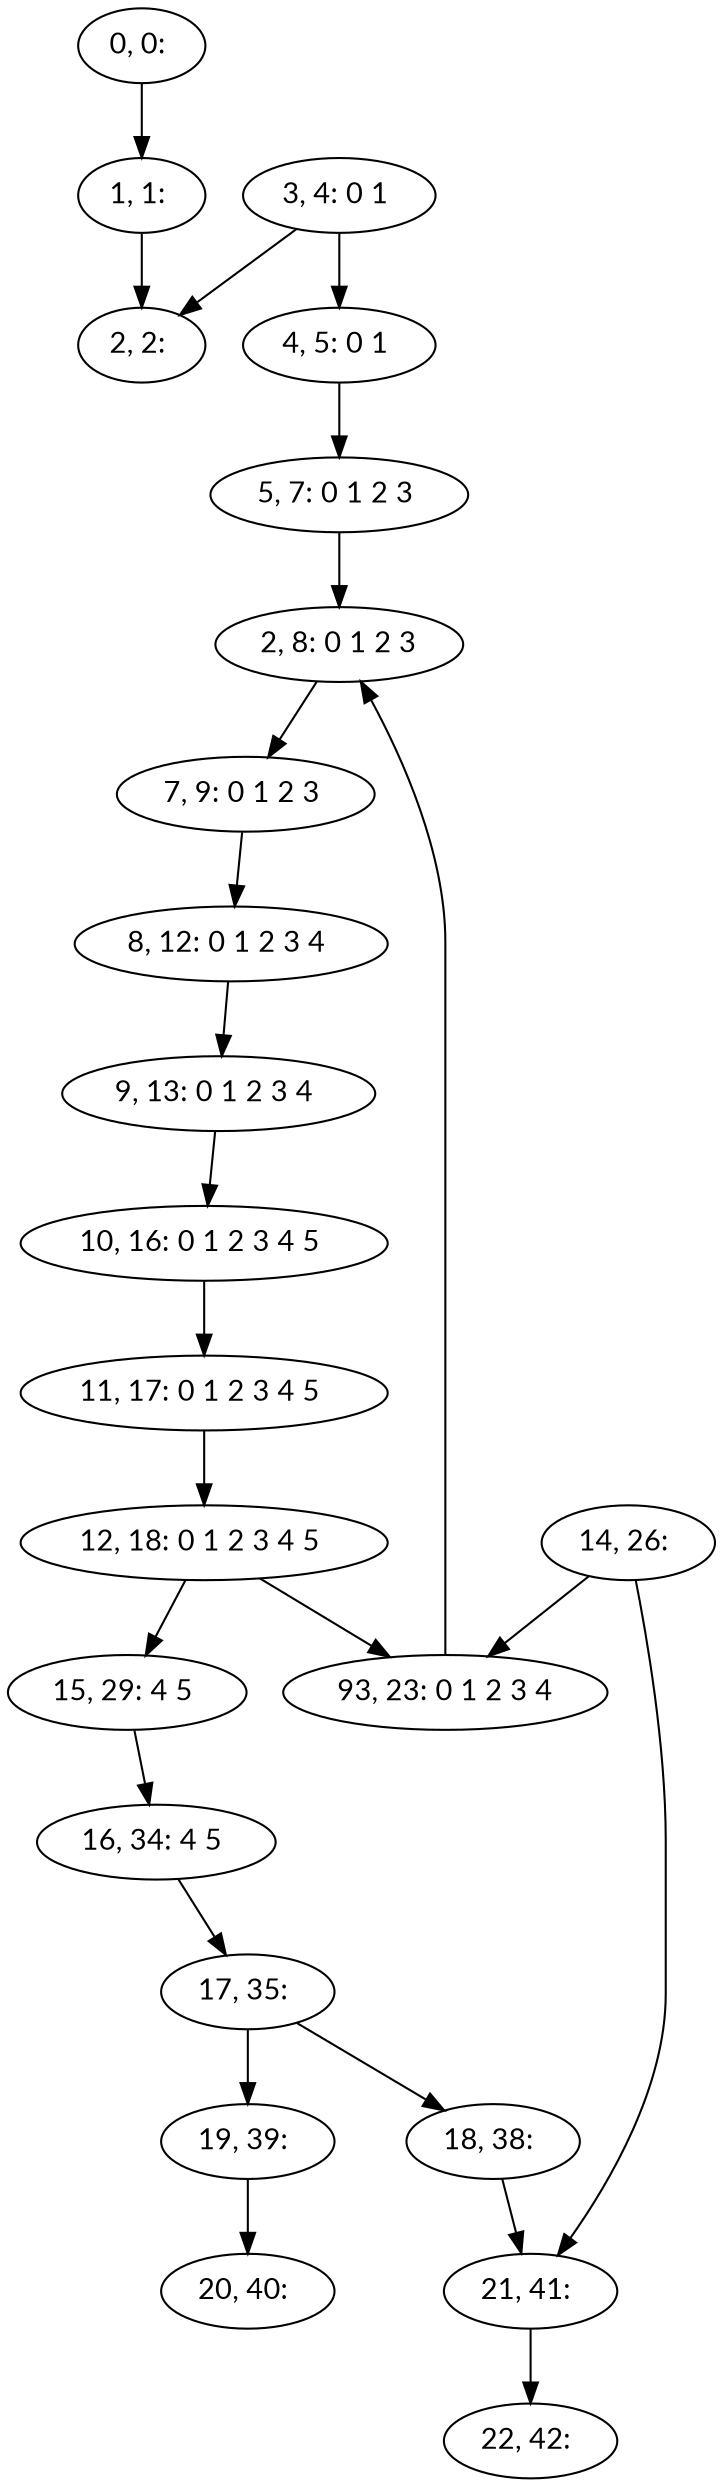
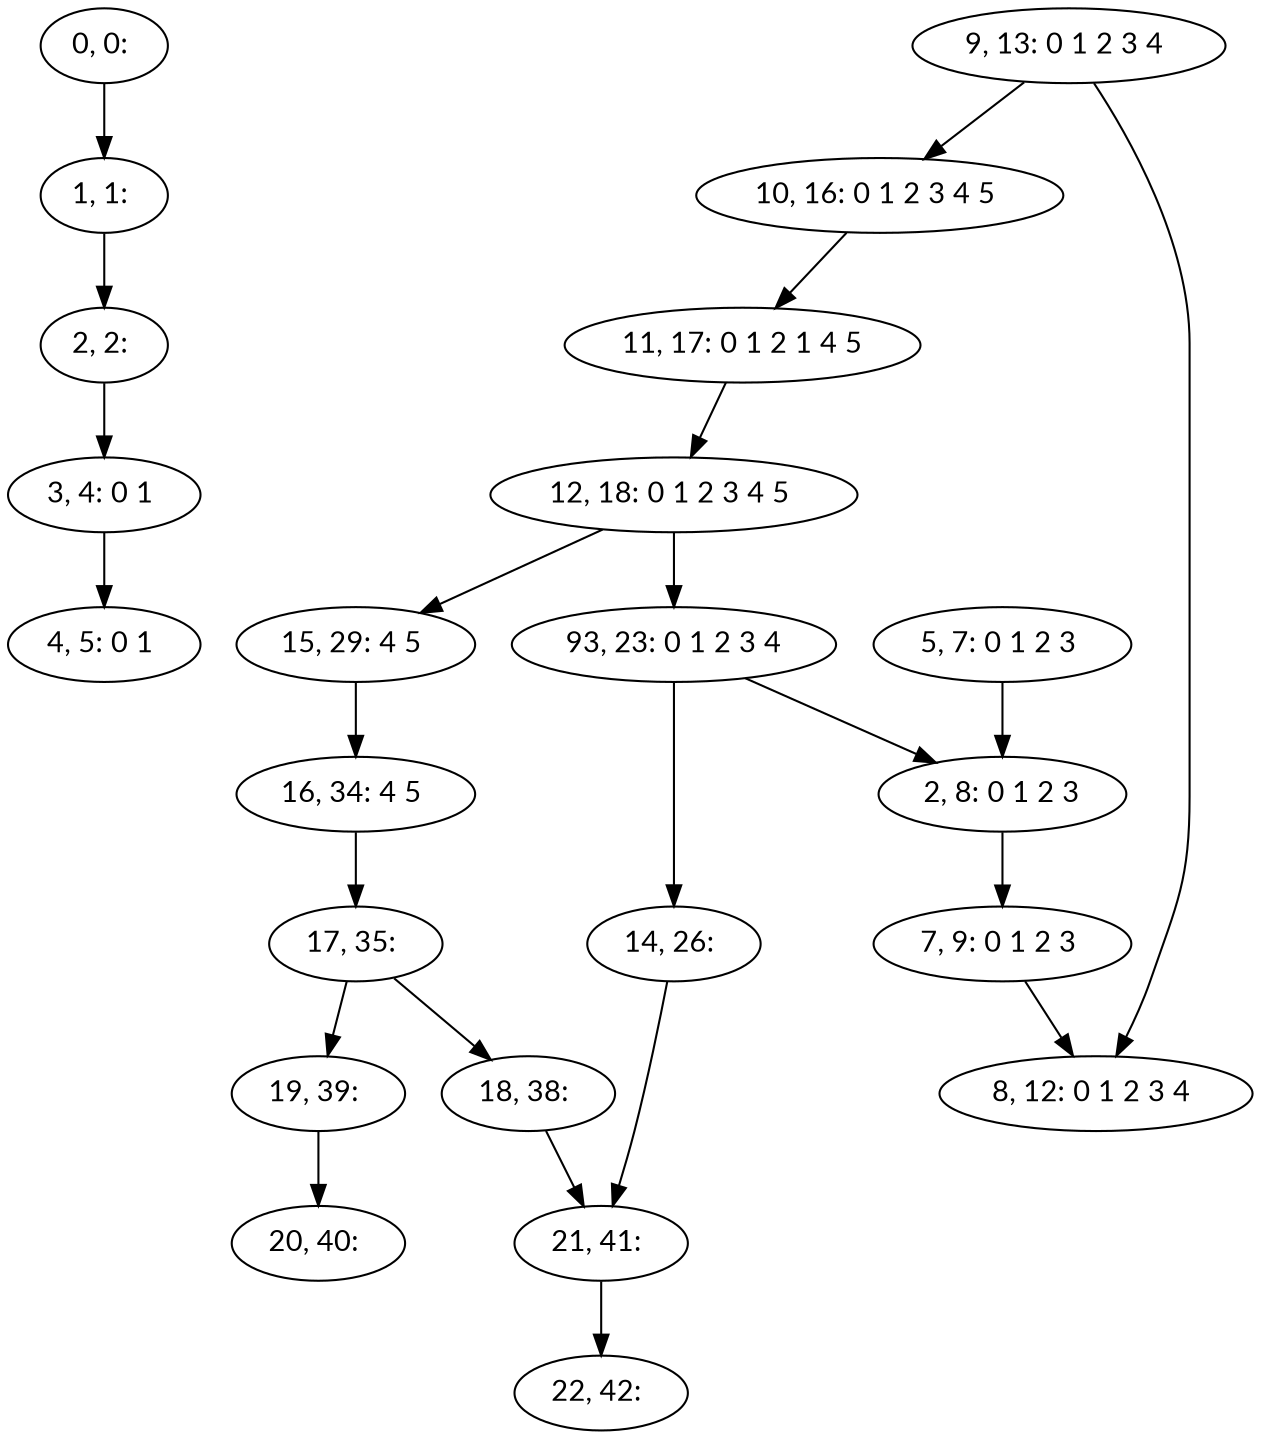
edge "3, 4: 0 1" -> "2, 2:": reversed
edge "4, 5: 0 1" -> "5, 7: 0 1 2 3": removed
edge "8, 12: 0 1 2 3 4" -> "9, 13: 0 1 2 3 4": reversed
node "11, 17: 0 1 2 3 4 5": label "11, 17: 0 1 2 3 4 5" -> "11, 17: 0 1 2 1 4 5"
edge "14, 26:" -> "93, 23: 0 1 2 3 4": reversed
